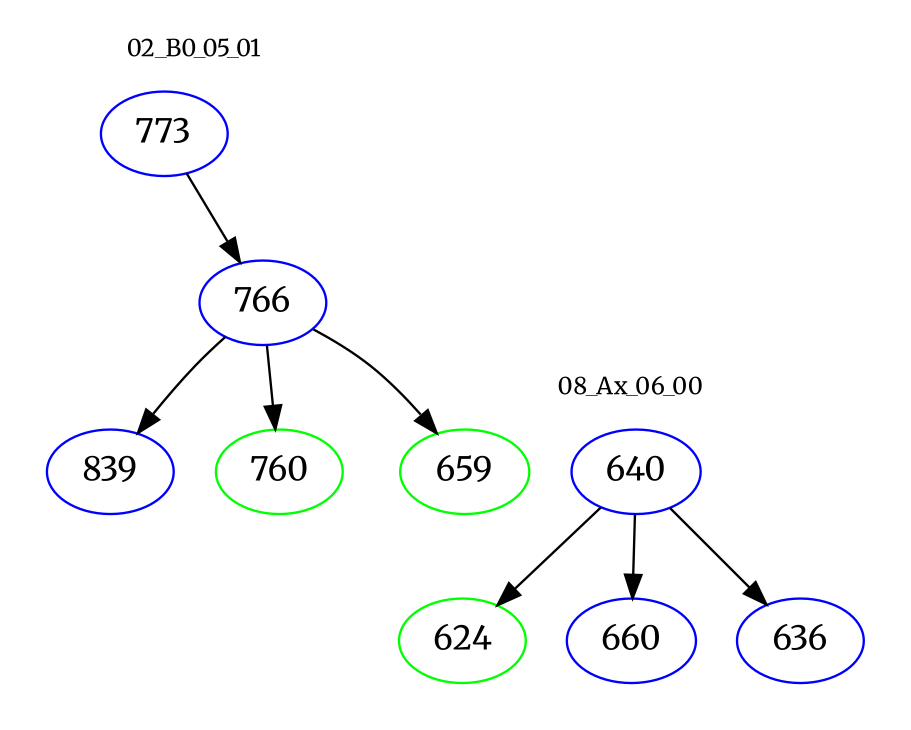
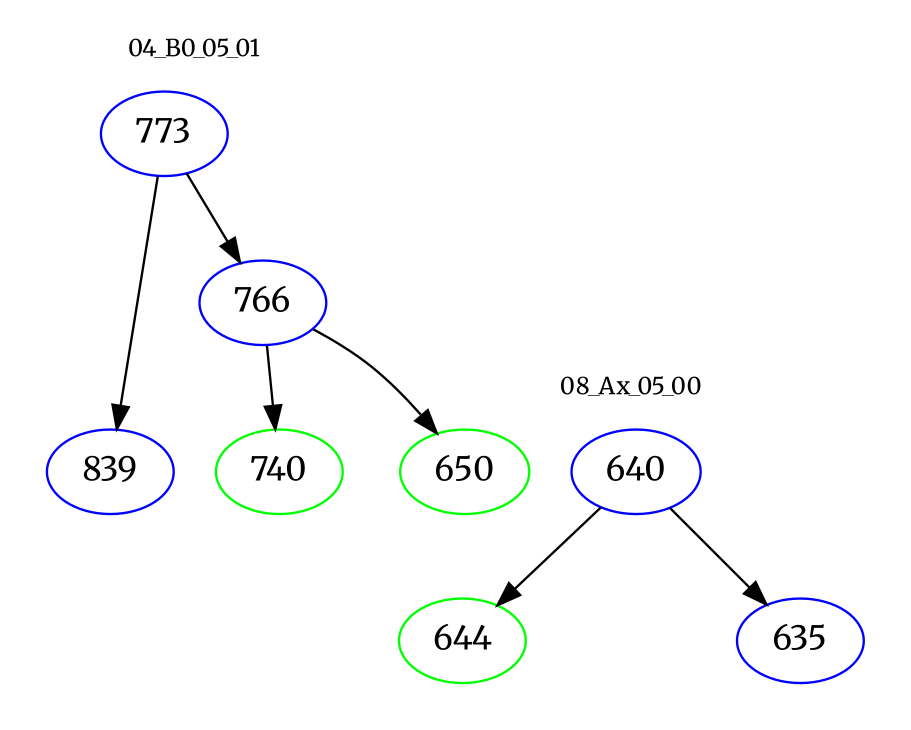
cluster "02_B0_05_01": label "02_B0_05_01" -> "04_B0_05_01"
edge "766" -> "839": now "773" -> "839"
cluster "08_Ax_06_00": label "08_Ax_06_00" -> "08_Ax_05_00"
node "760": label "760" -> "740"
node "659": label "659" -> "650"
node "624": label "624" -> "644"
node "660": removed
node "636": label "636" -> "635"
